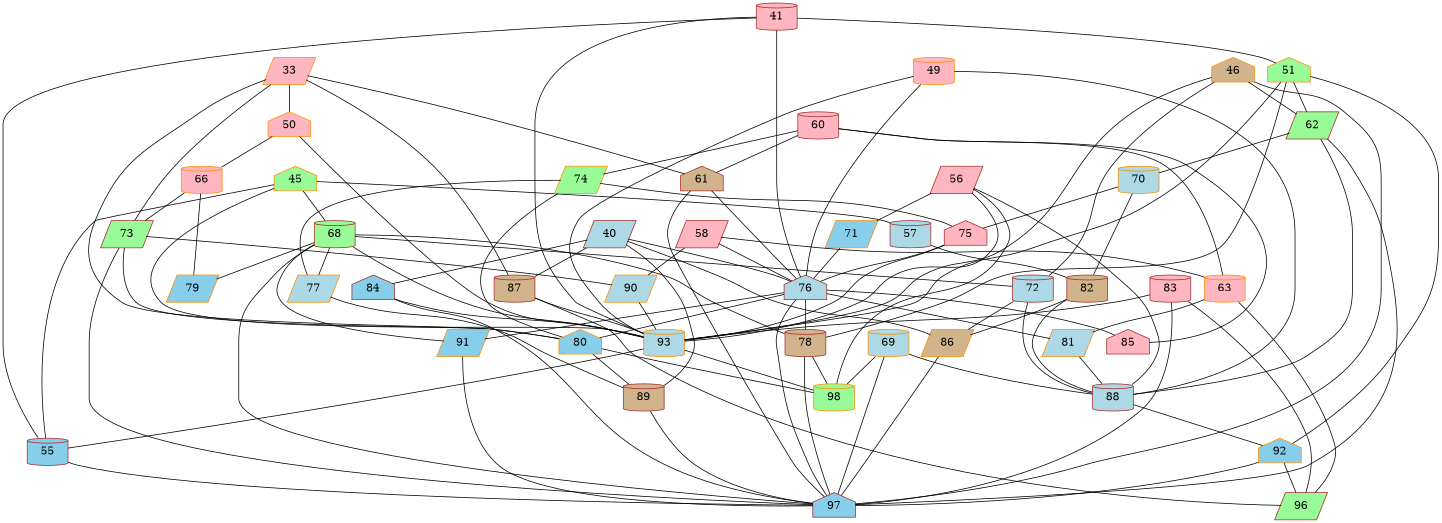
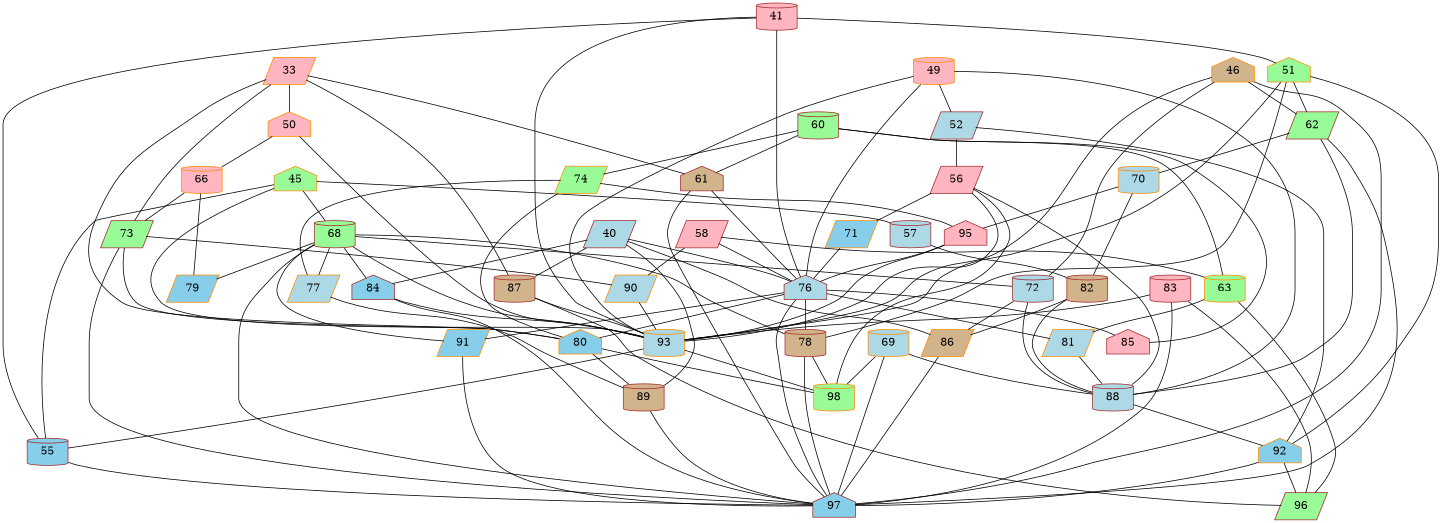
node "60": fillcolor lightpink -> palegreen
node "52": added
node "75": label "75" -> "95"
edge "68" -- "84": added
node "63": fillcolor lightpink -> palegreen
